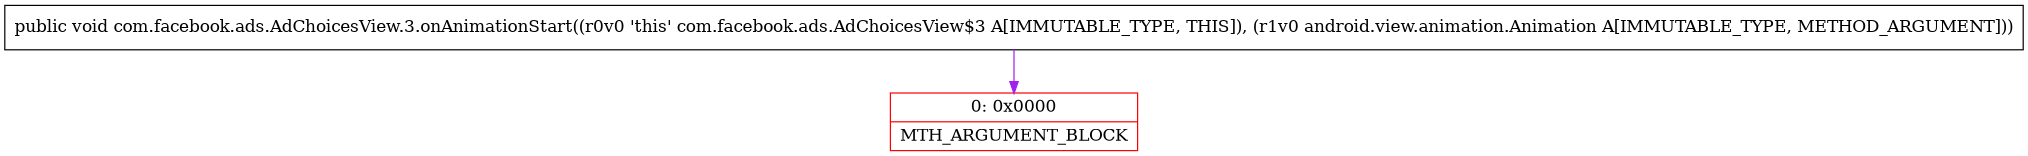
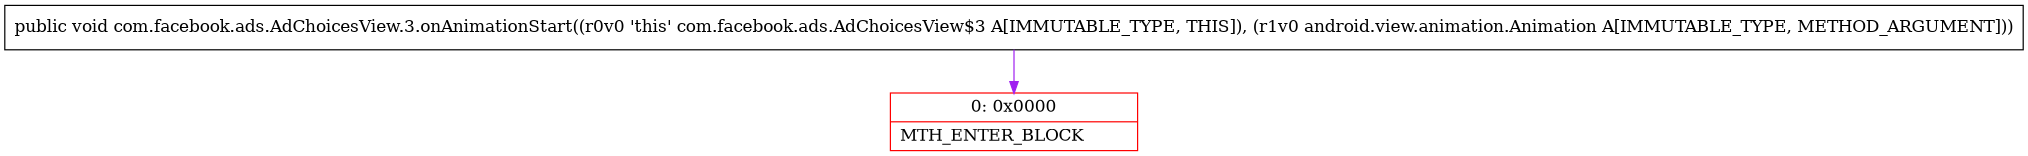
node "0: 0x0000": text "MTH_ARGUMENT_BLOCK" -> "MTH_ENTER_BLOCK"
